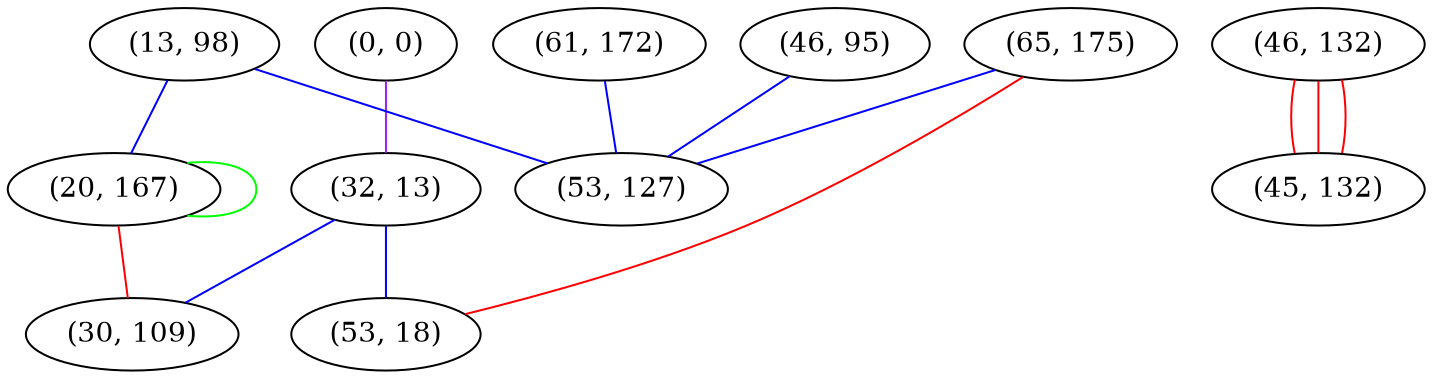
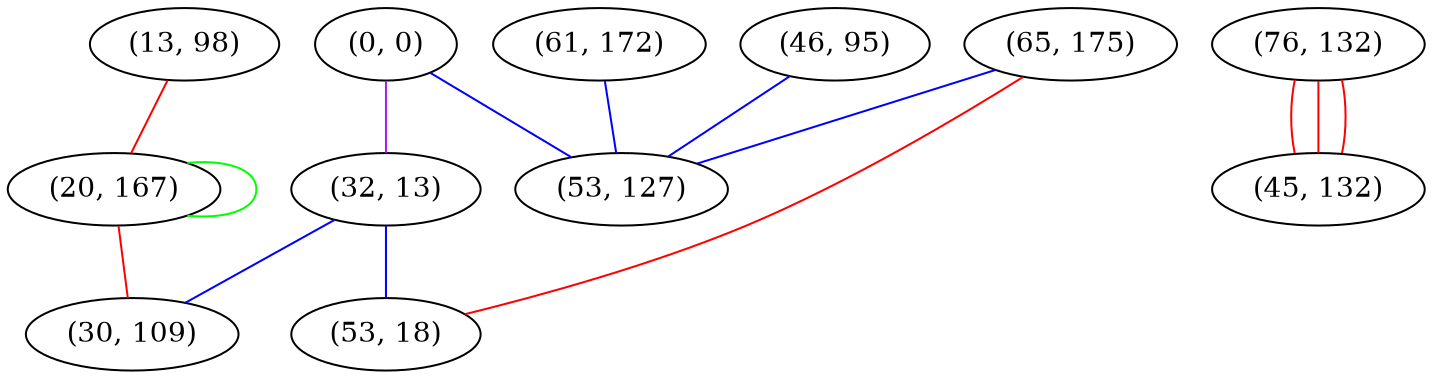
node "(46, 132)": label "(46, 132)" -> "(76, 132)"
edge "(13, 98)" -- "(53, 127)": now "(0, 0)" -- "(53, 127)"
edge "(13, 98)" -- "(20, 167)": color blue -> red
